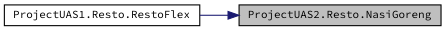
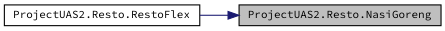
node "ProjectUAS1.Resto.RestoFlex": label "ProjectUAS1.Resto.RestoFlex" -> "ProjectUAS2.Resto.RestoFlex"
